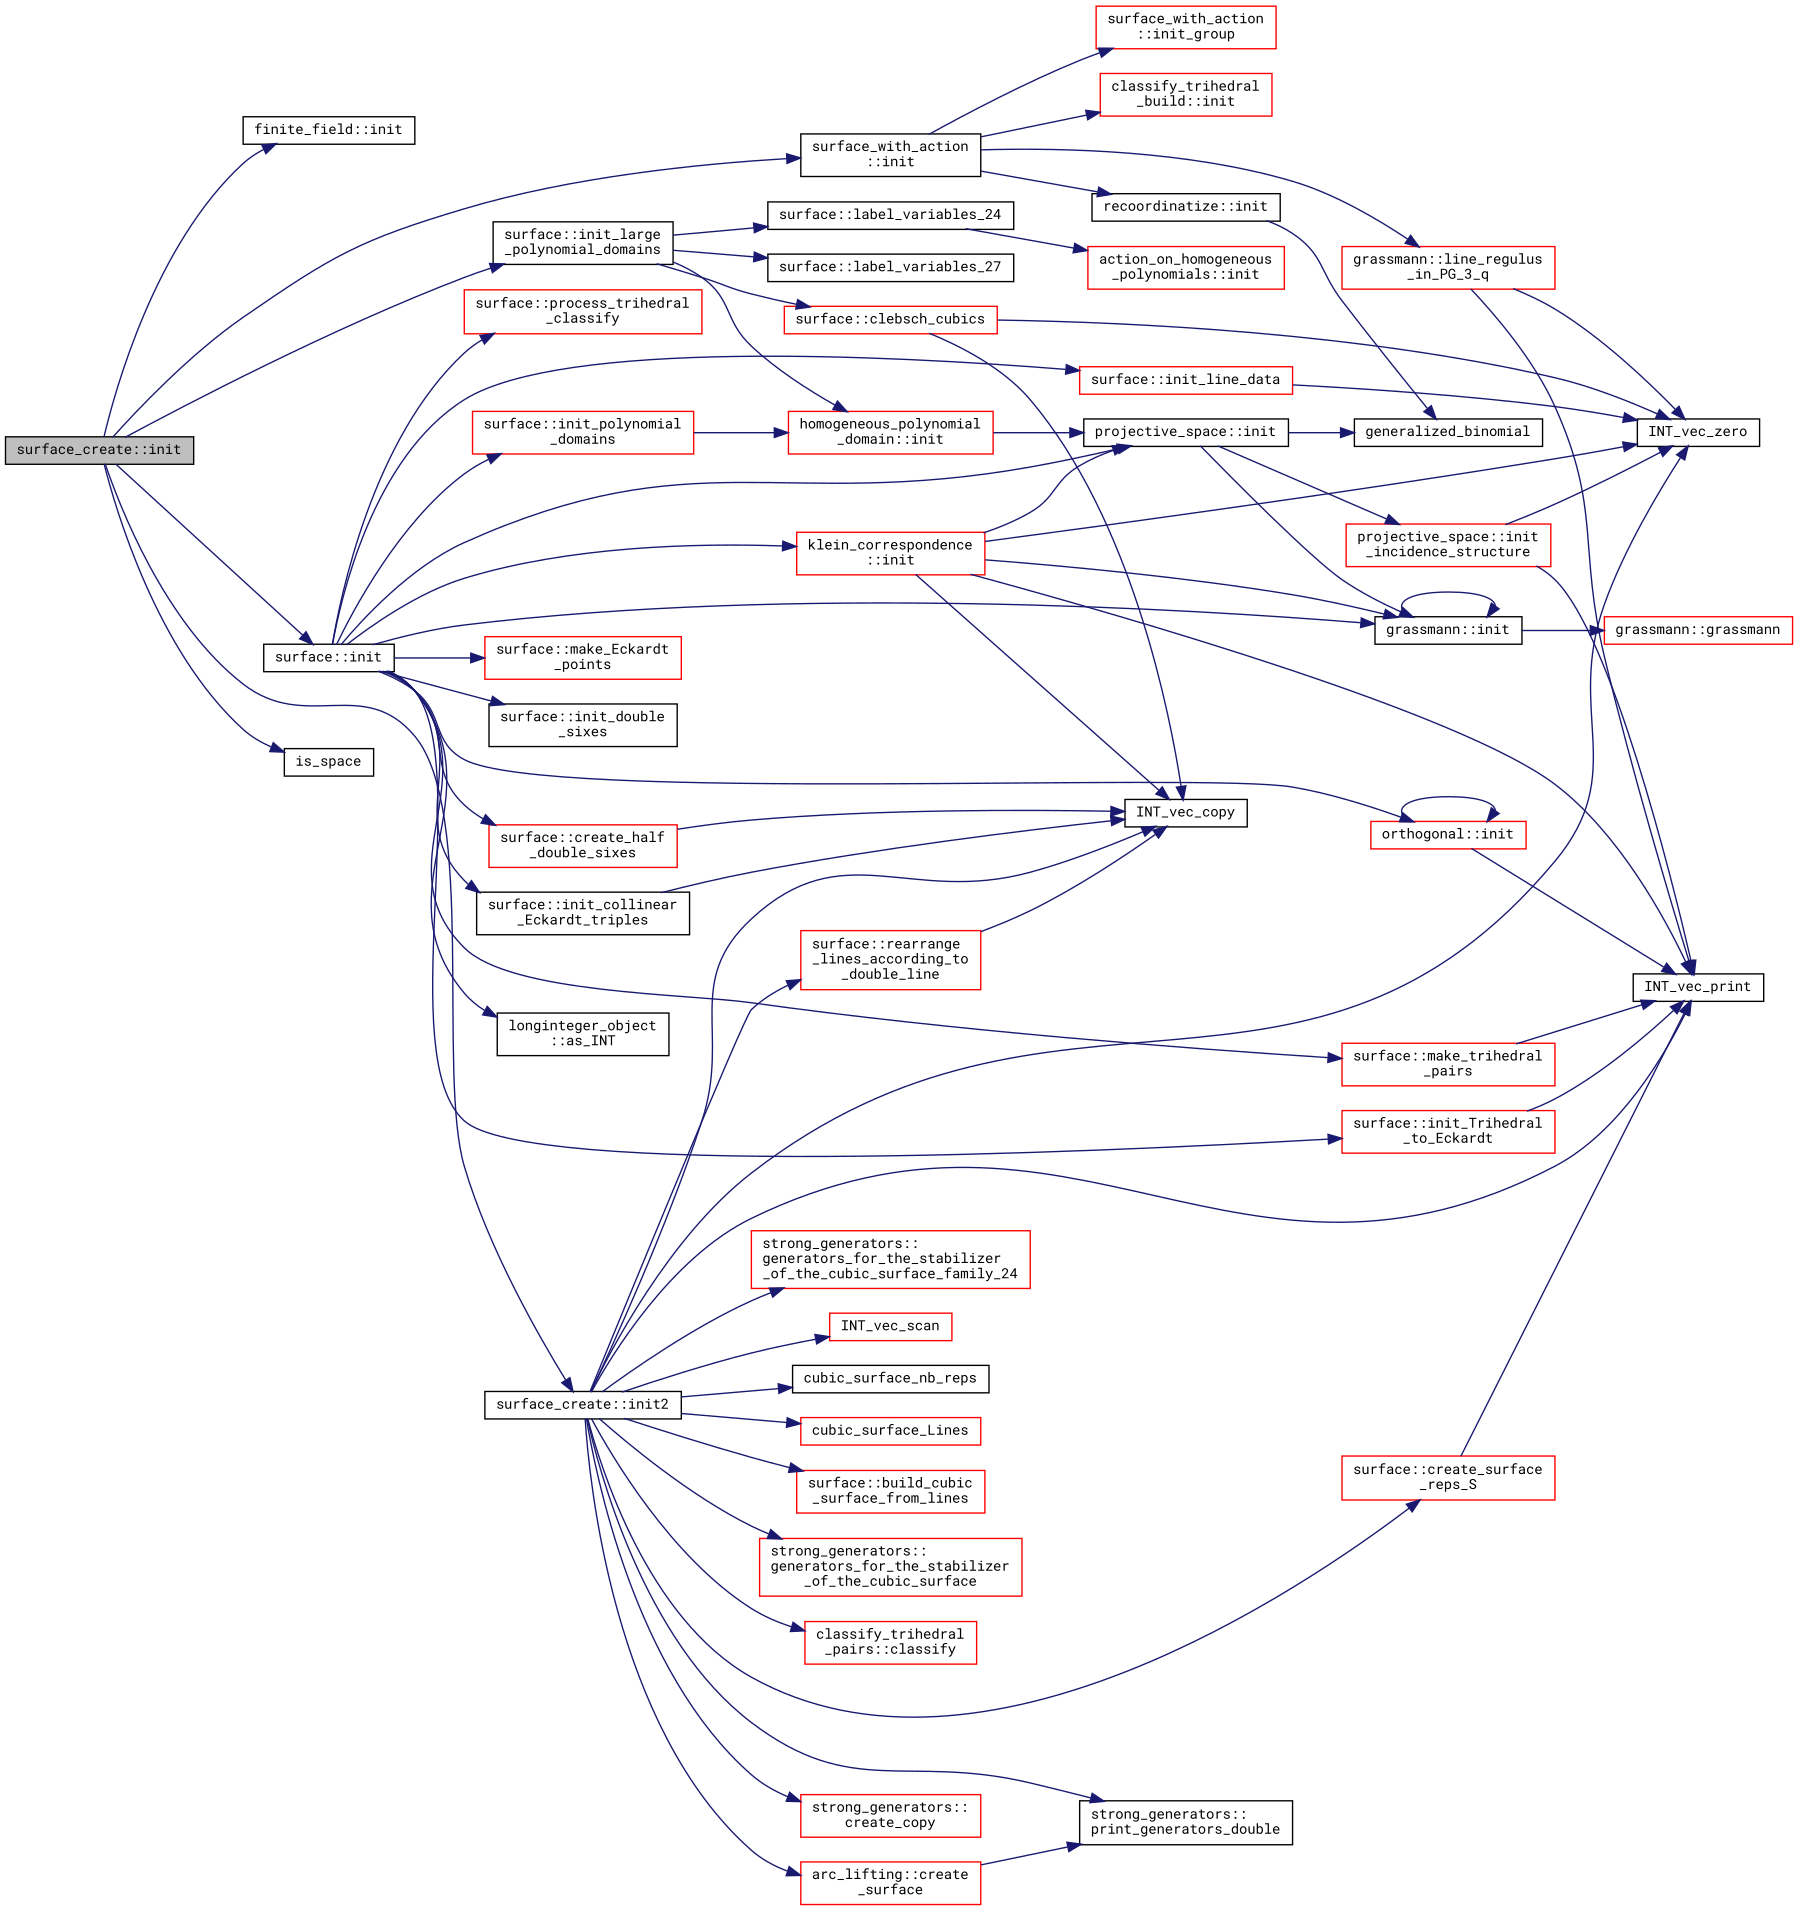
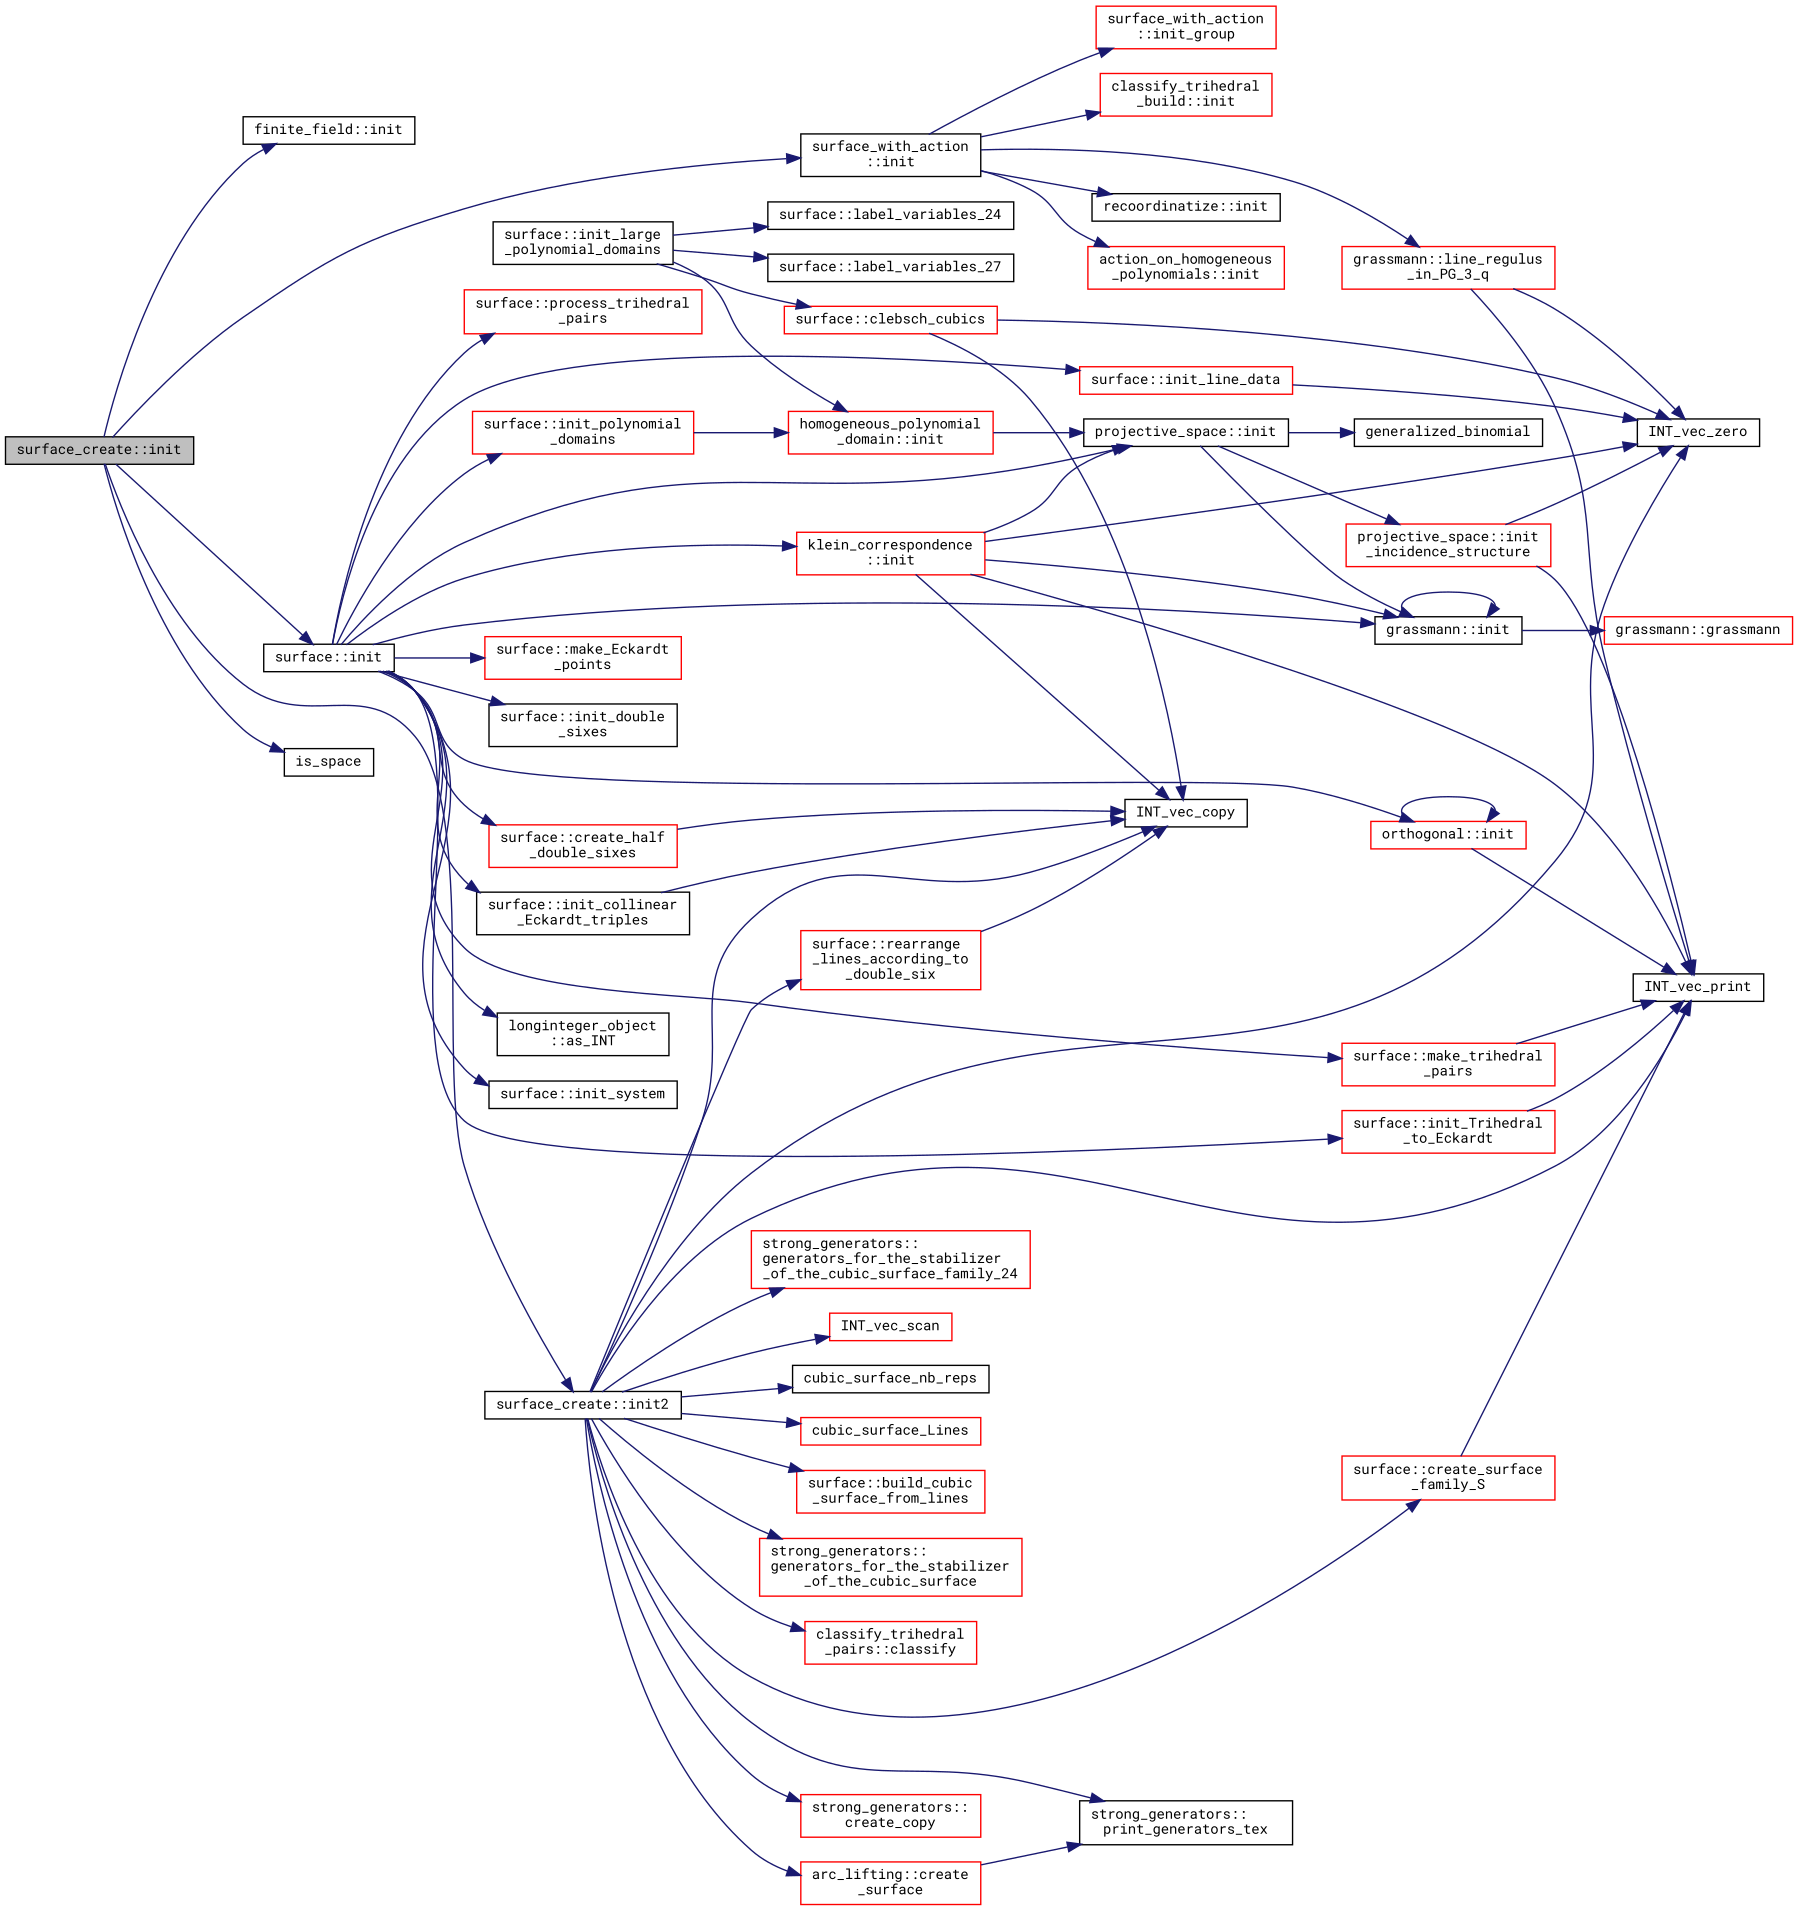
edge "surface::label_variables_24" -> "action_on_homogeneous _polynomials::init": now "surface_with_action ::init" -> "action_on_homogeneous _polynomials::init"
edge "recoordinatize::init" -> "generalized_binomial": removed
node "surface::process_trihedral _classify": label "surface::process_trihedral _classify" -> "surface::process_trihedral _pairs"
edge "surface_create::init" -> "surface::init_large _polynomial_domains": removed
node "surface::rearrange _lines_according_to _double_line": label "surface::rearrange _lines_according_to _double_line" -> "surface::rearrange _lines_according_to _double_six"
node "surface::init_system": added
node "surface::create_surface _reps_S": label "surface::create_surface _reps_S" -> "surface::create_surface _family_S"
node "strong_generators:: print_generators_double": label "strong_generators:: print_generators_double" -> "strong_generators:: print_generators_tex"
